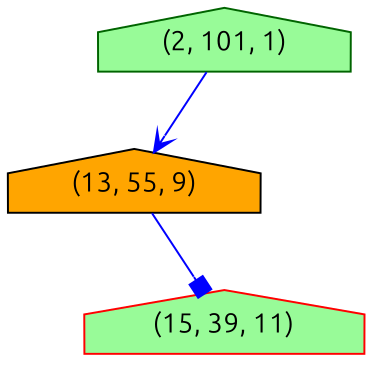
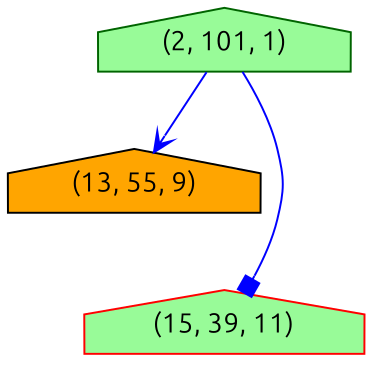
edge "(13, 55, 9)" -> "(15, 39, 11)": now "(2, 101, 1)" -> "(15, 39, 11)"
